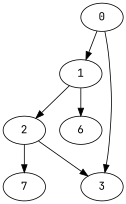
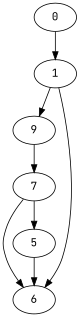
node "2": label "2" -> "9"
node "3": removed
edge "7" -> "6": added
node "5": added
